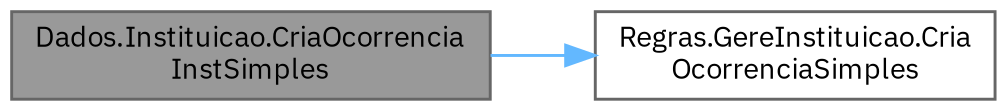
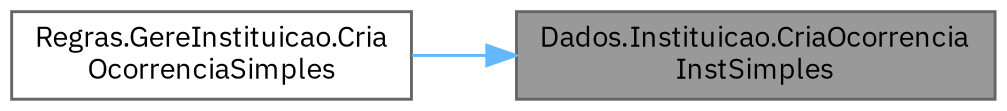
edge "Dados.Instituicao.CriaOcorrencia InstSimples" -> "Regras.GereInstituicao.Cria OcorrenciaSimples": reversed
